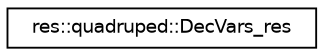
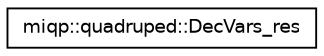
node "res::quadruped::DecVars_res": label "res::quadruped::DecVars_res" -> "miqp::quadruped::DecVars_res"
